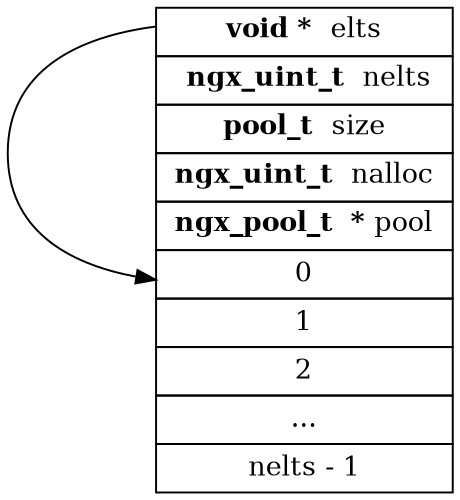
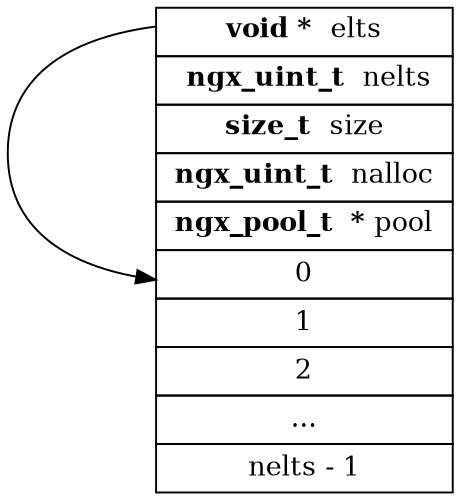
node "void *": text "pool_t" -> "size_t"
